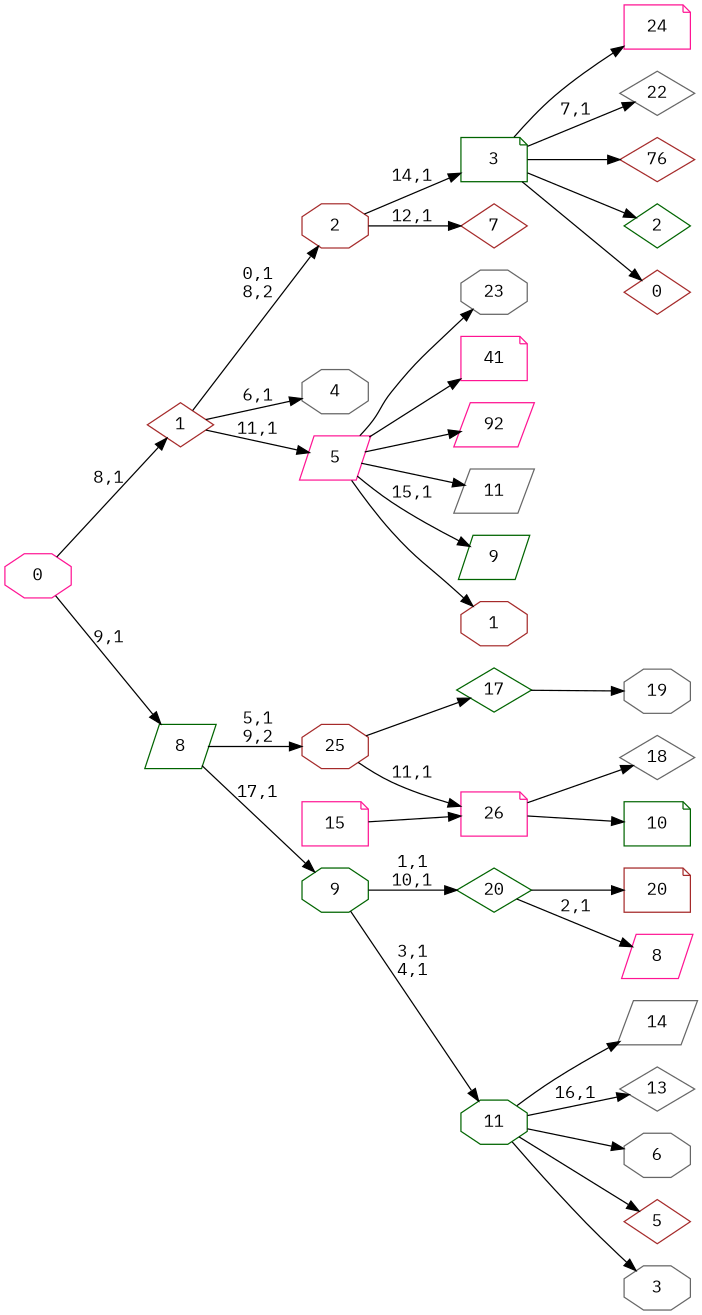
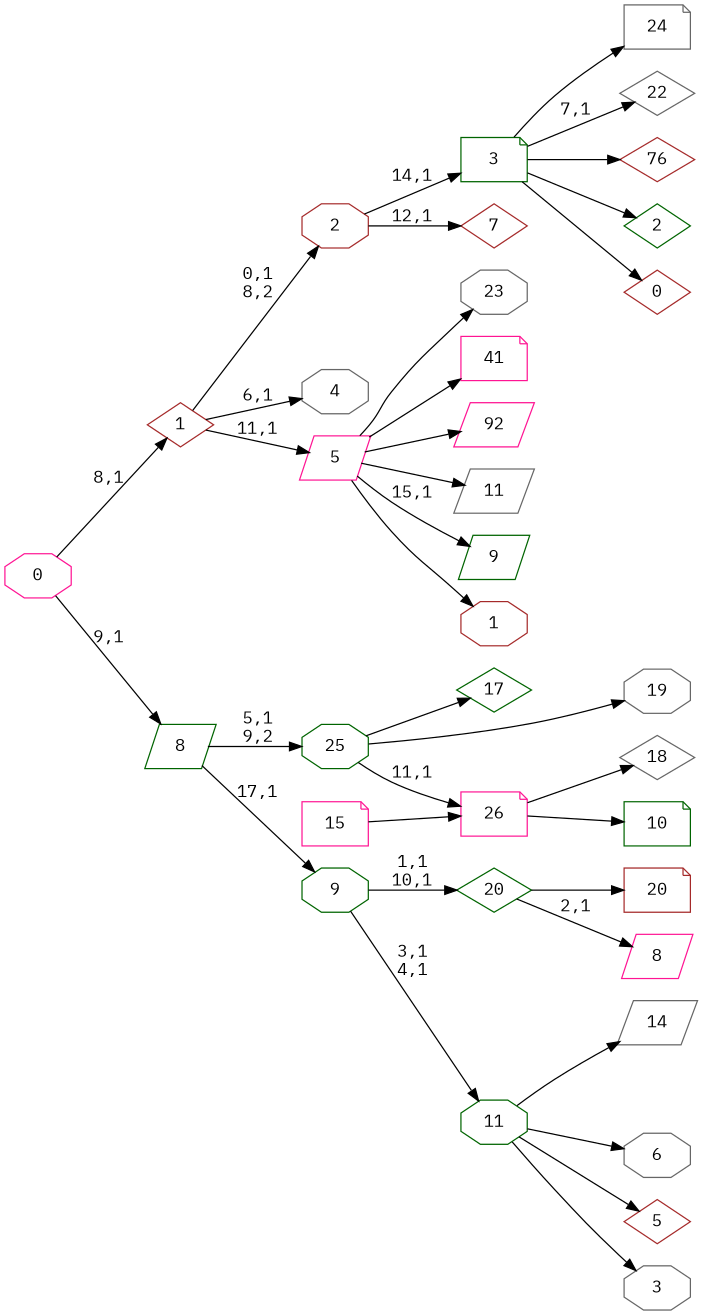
node "24": color deeppink -> gray40
edge "17" -> "19": now "25" -> "19"
node "25": color brown -> darkgreen
node "13": removed
